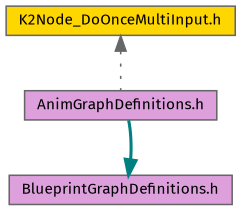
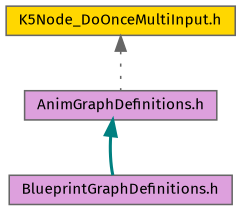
node "K2Node_DoOnceMultiInput.h": label "K2Node_DoOnceMultiInput.h" -> "K5Node_DoOnceMultiInput.h"
edge "AnimGraphDefinitions.h" -> "BlueprintGraphDefinitions.h": reversed
